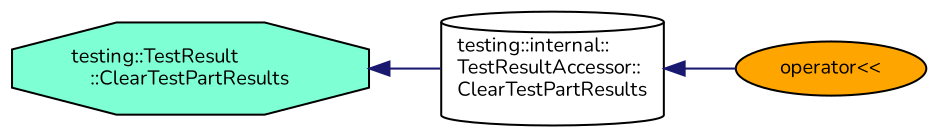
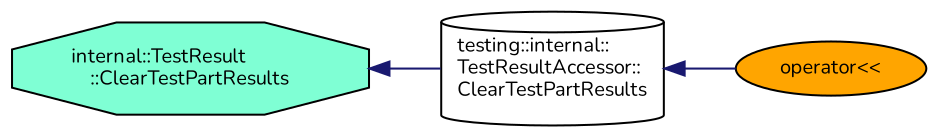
node "testing::TestResult ::ClearTestPartResults": label "testing::TestResult ::ClearTestPartResults" -> "internal::TestResult ::ClearTestPartResults"
